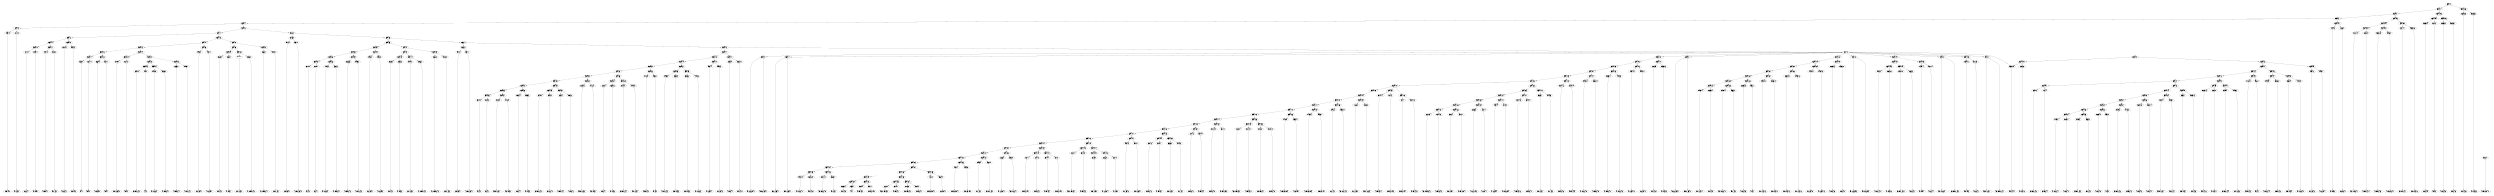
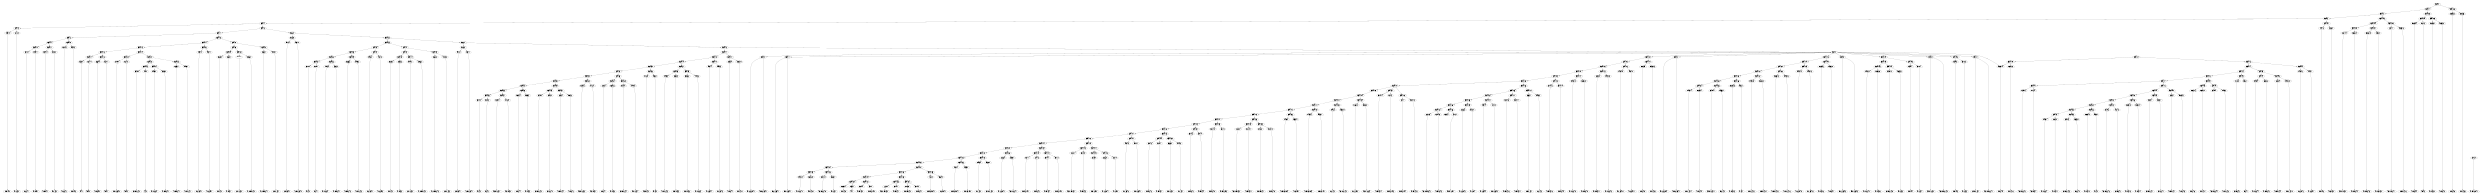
node "[D  E  G  B](1)": removed
